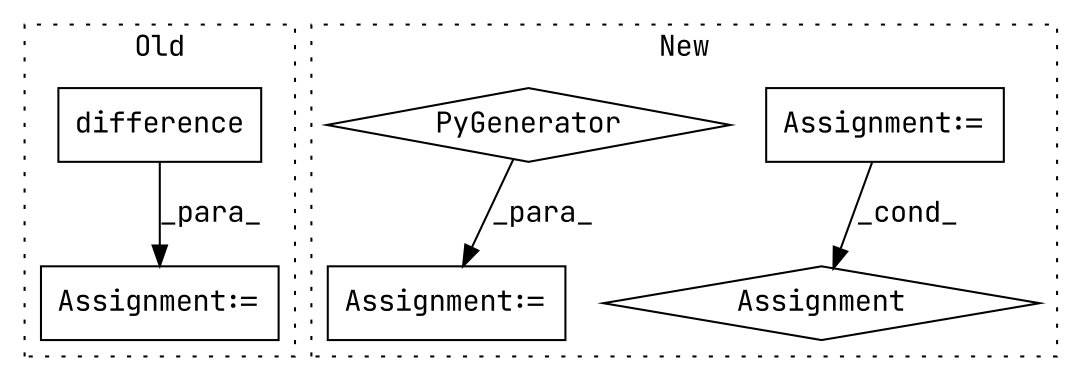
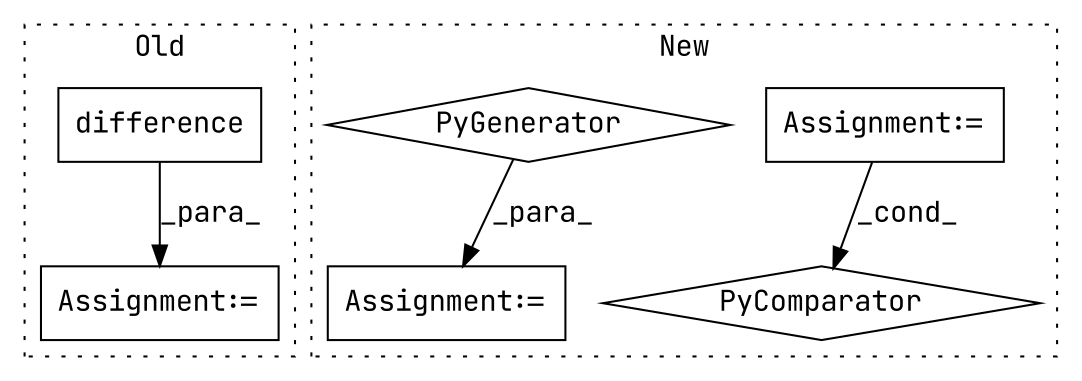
node "Assignment": label "Assignment" -> "PyComparator"
